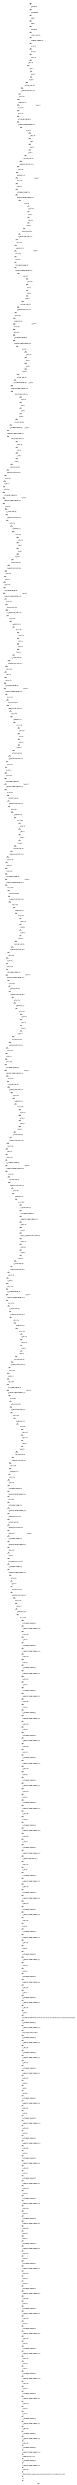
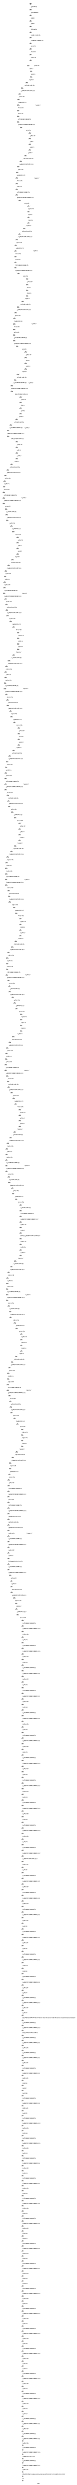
edge "N42043 (rp:443, ep:443)" -> "N42044 (rp:442, ep:442)": now "N42043 (rp:443, ep:443)" -> "N42045 (rp:441, ep:441)"
